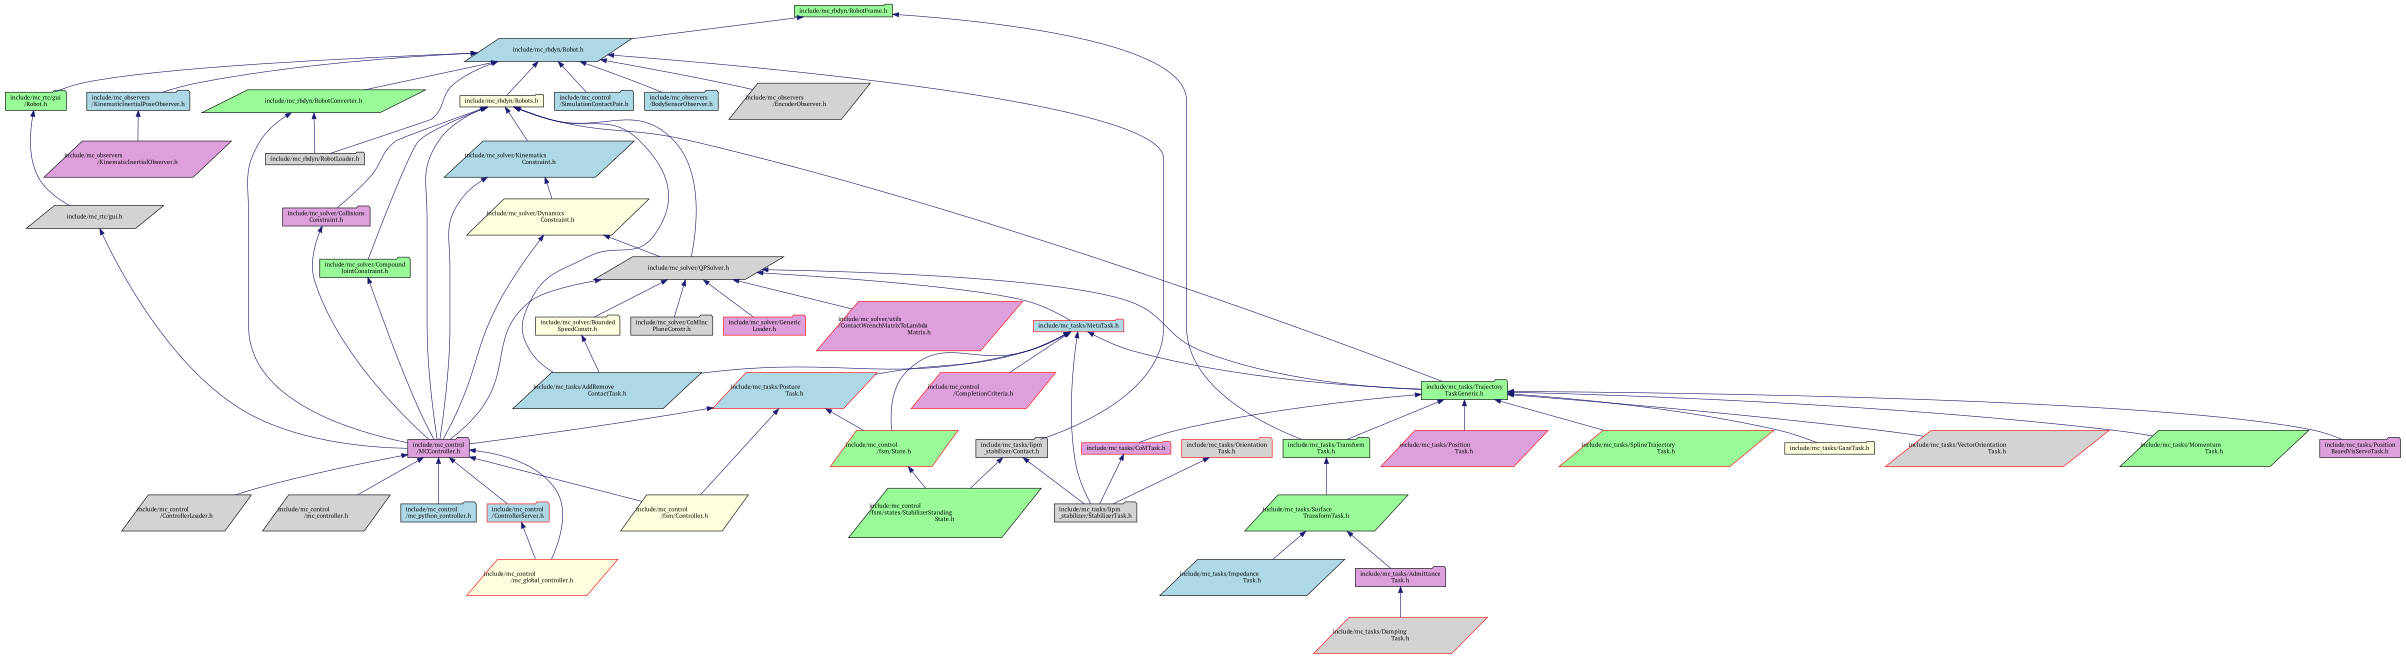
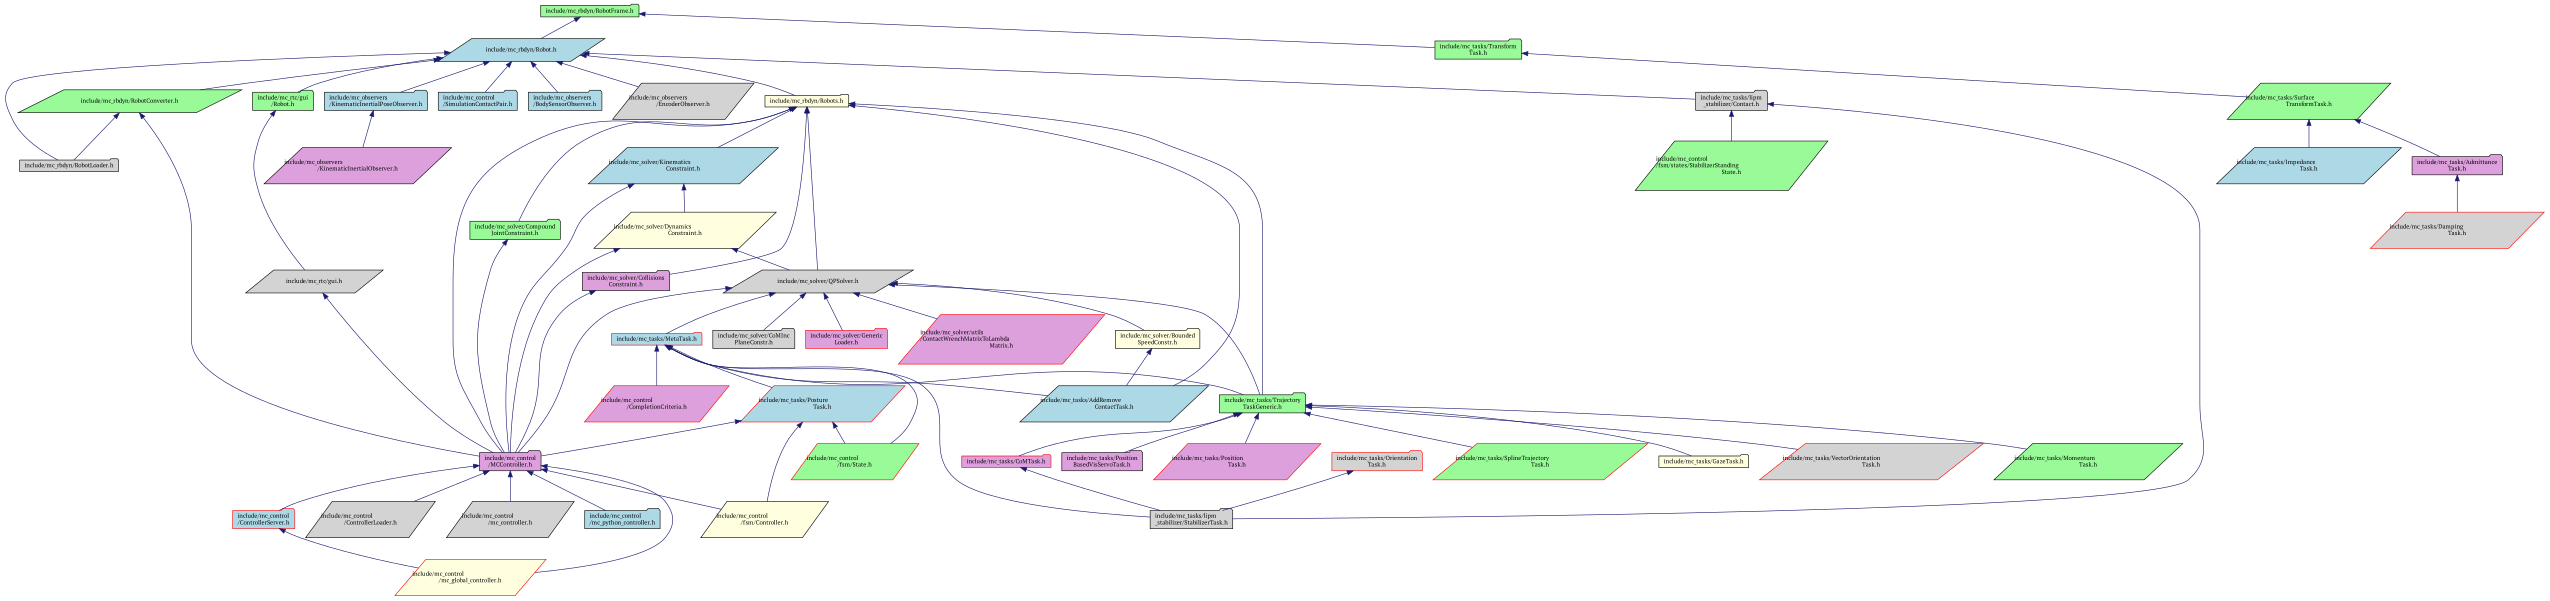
edge "include/mc_tasks/Transform Task.h" -> "include/mc_tasks/Trajectory TaskGeneric.h": removed
edge "include/mc_control /fsm/states/StabilizerStanding State.h" -> "include/mc_control /fsm/State.h": removed
